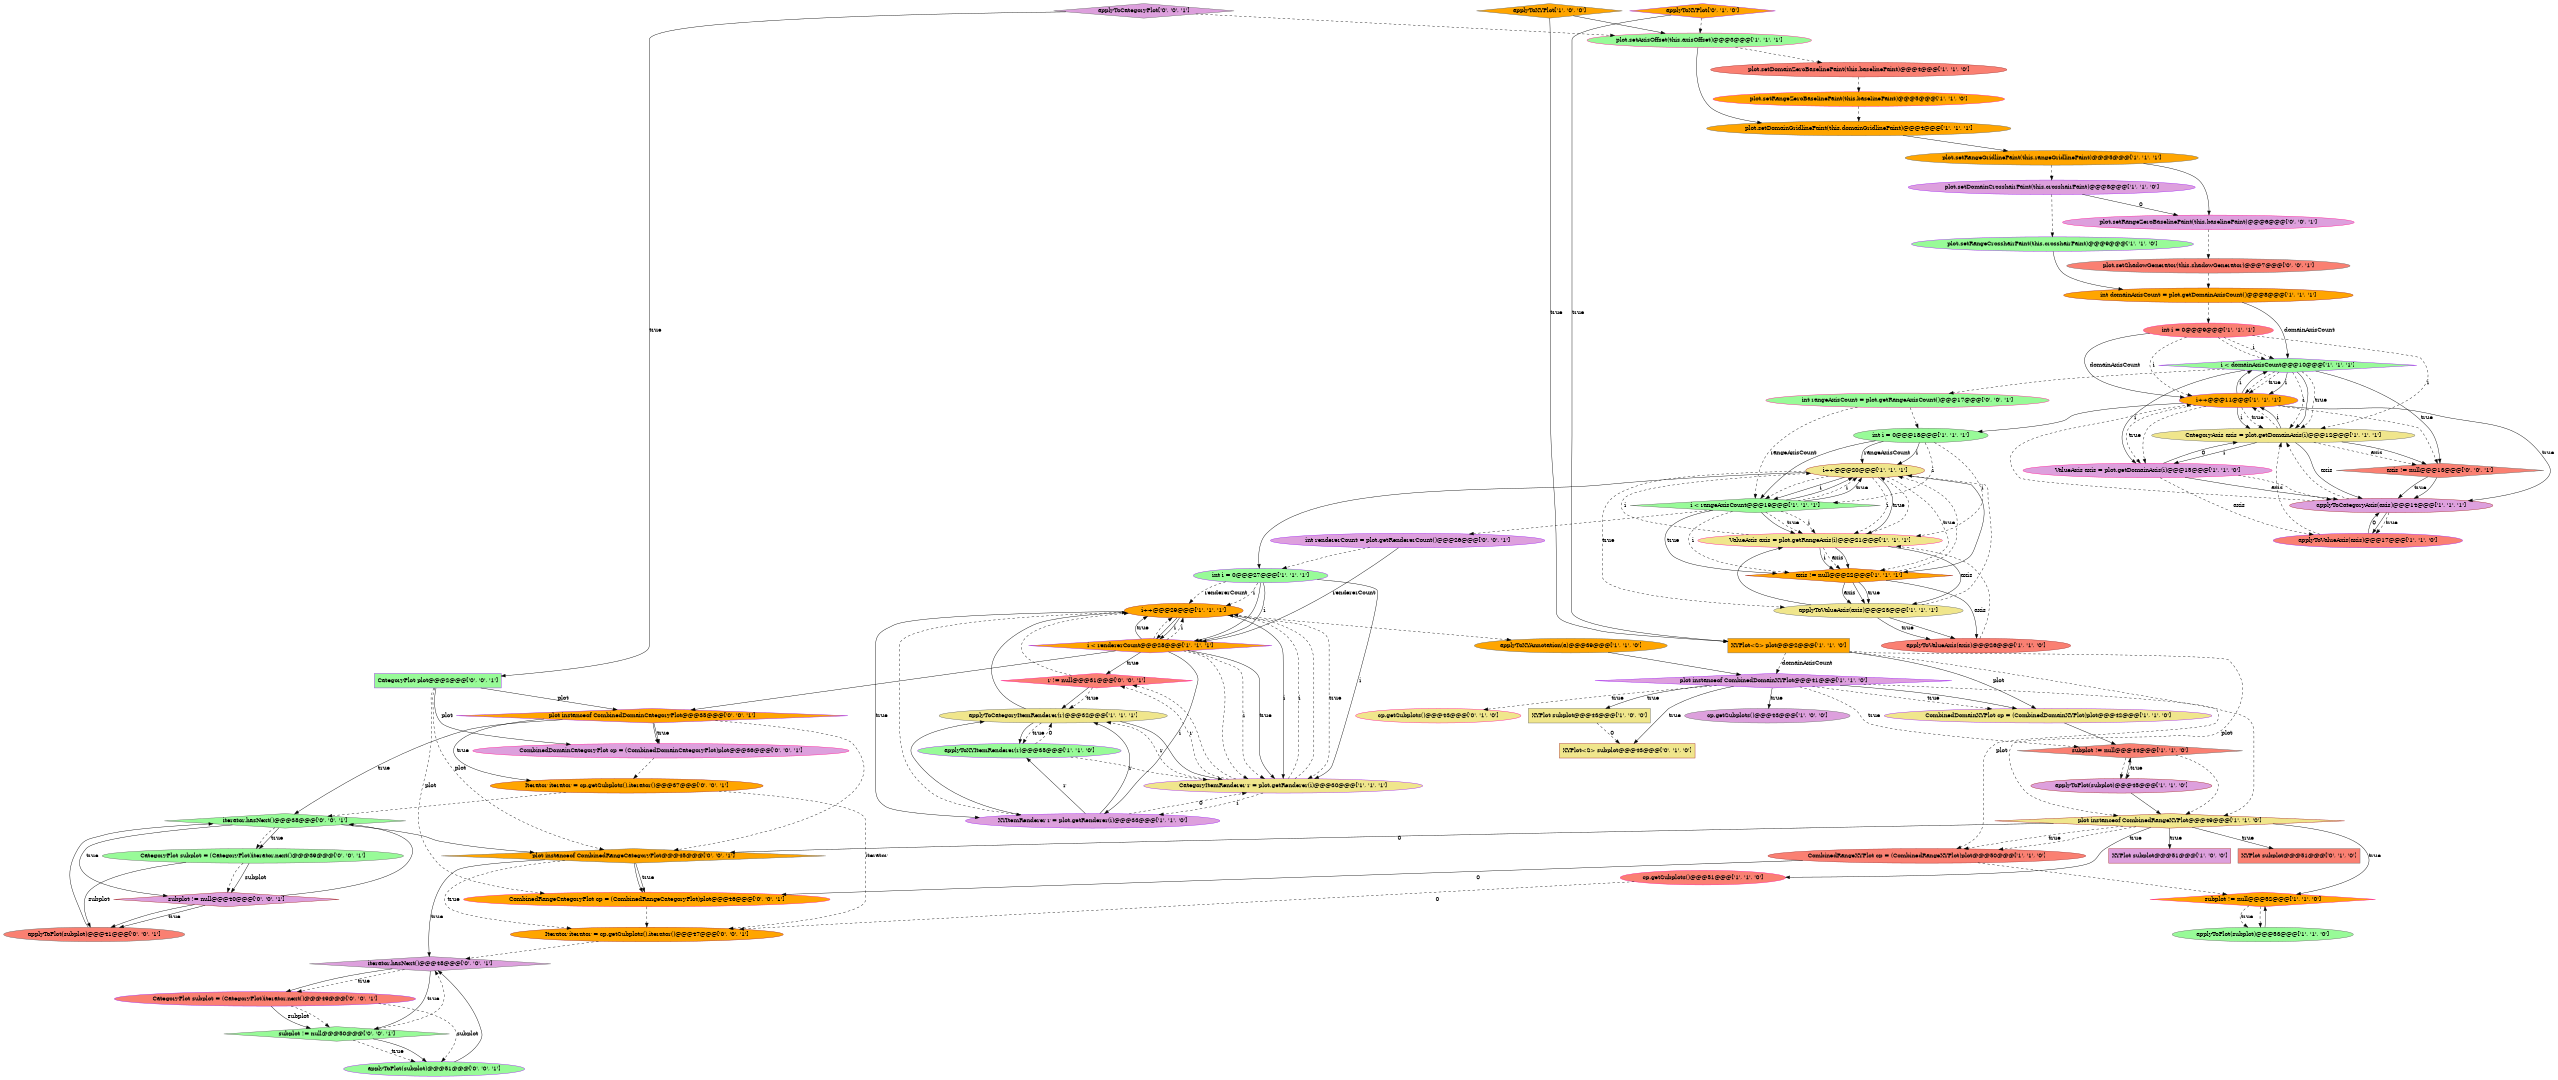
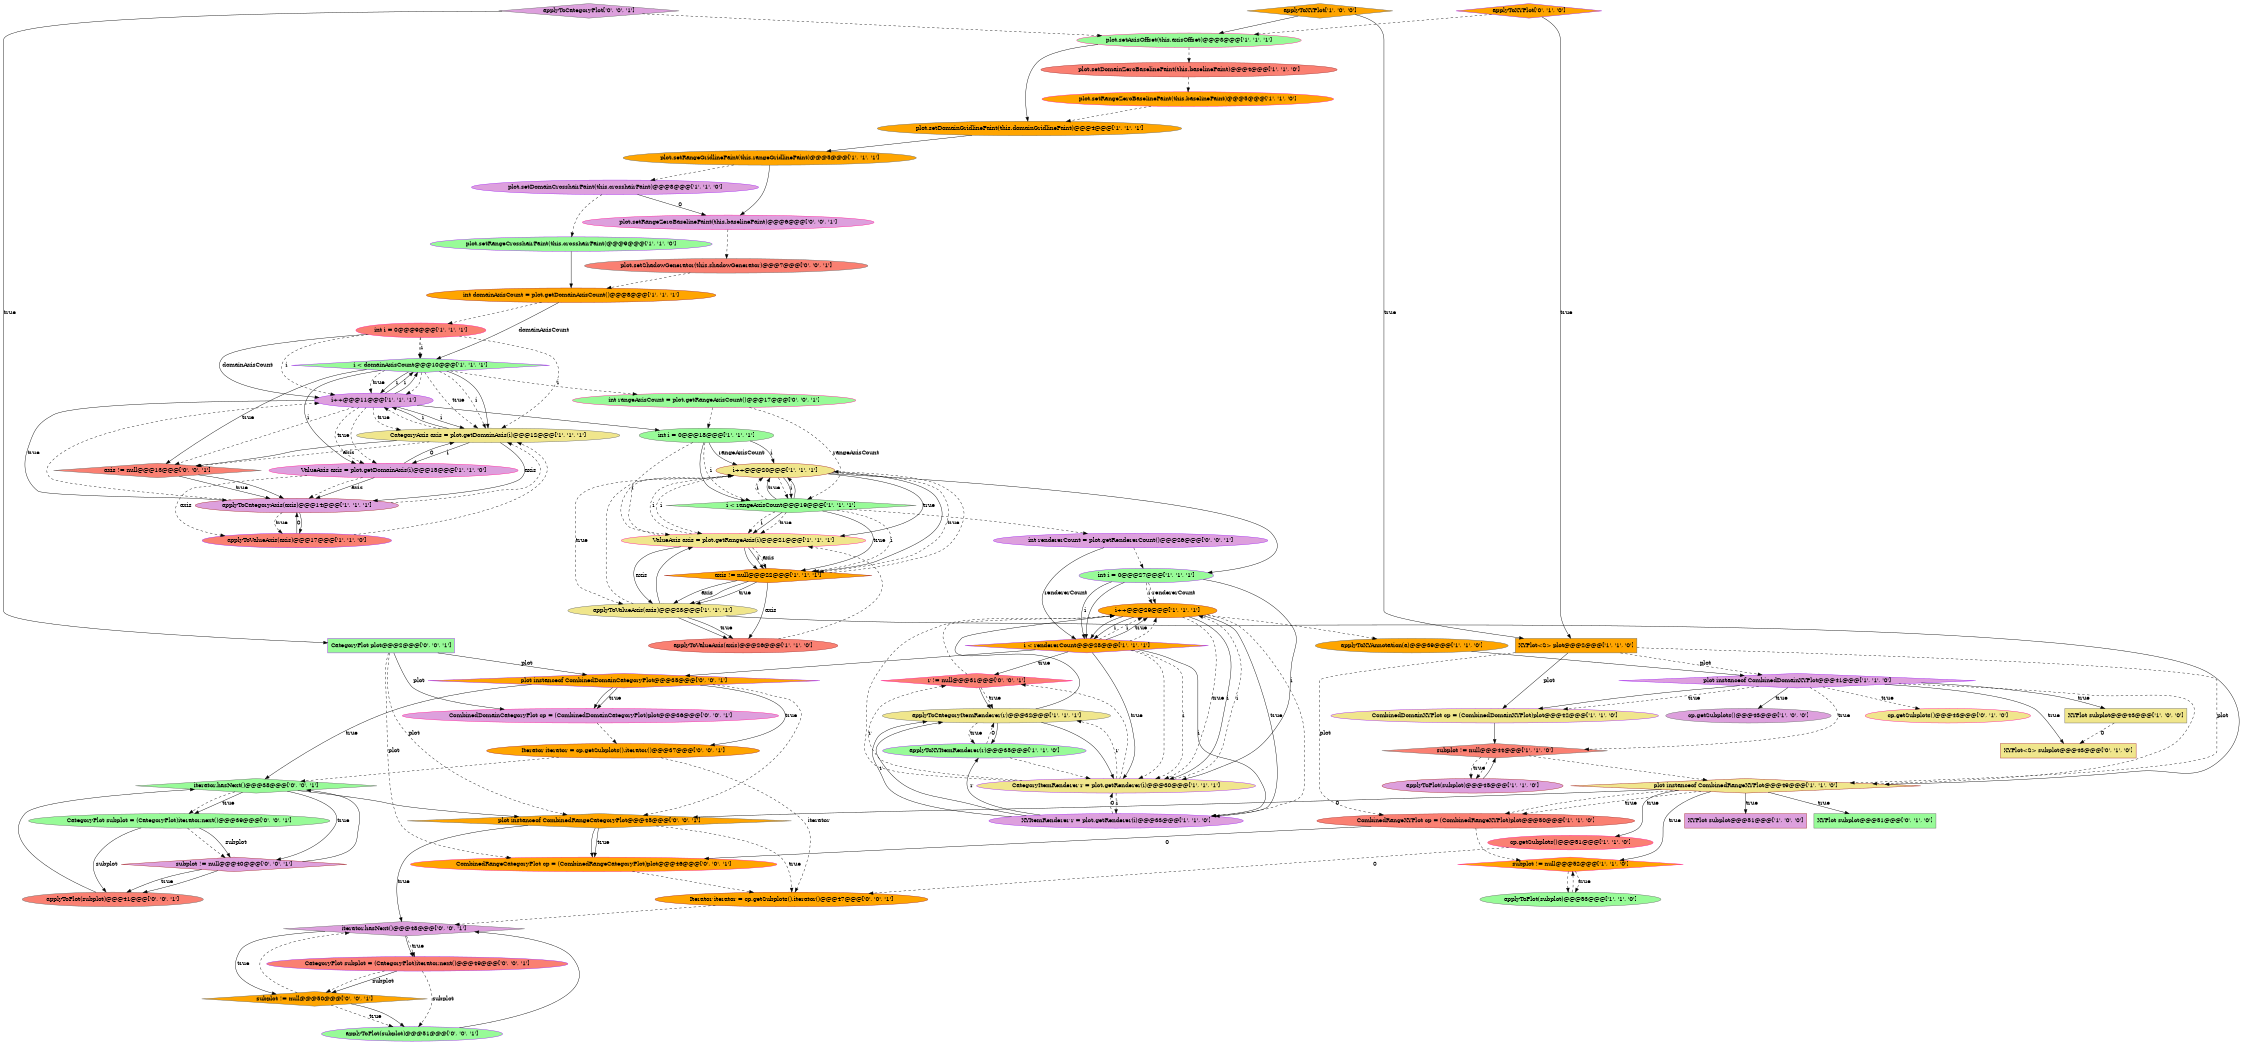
node "i++@@@11@@@['1', '1', '1']": fillcolor orange -> plum
edge "XYPlot<S> plot@@@2@@@['1', '1', '0']" -> "plot instanceof CombinedDomainXYPlot@@@41@@@['1', '1', '0']": label "domainAxisCount" -> "plot"
edge "applyToPlot(subplot)@@@45@@@['1', '1', '0']" -> "plot instanceof CombinedRangeXYPlot@@@49@@@['1', '1', '0']": now "applyToValueAxis(axis)@@@23@@@['1', '1', '1']" -> "plot instanceof CombinedRangeXYPlot@@@49@@@['1', '1', '0']"
node "XYPlot subplot@@@51@@@['0', '1', '0']": fillcolor salmon -> palegreen
edge "applyToPlot(subplot)@@@53@@@['1', '1', '0']" -> "subplot != null@@@52@@@['1', '1', '0']": style solid -> dashed
node "subplot != null@@@50@@@['0', '0', '1']": fillcolor palegreen -> orange
